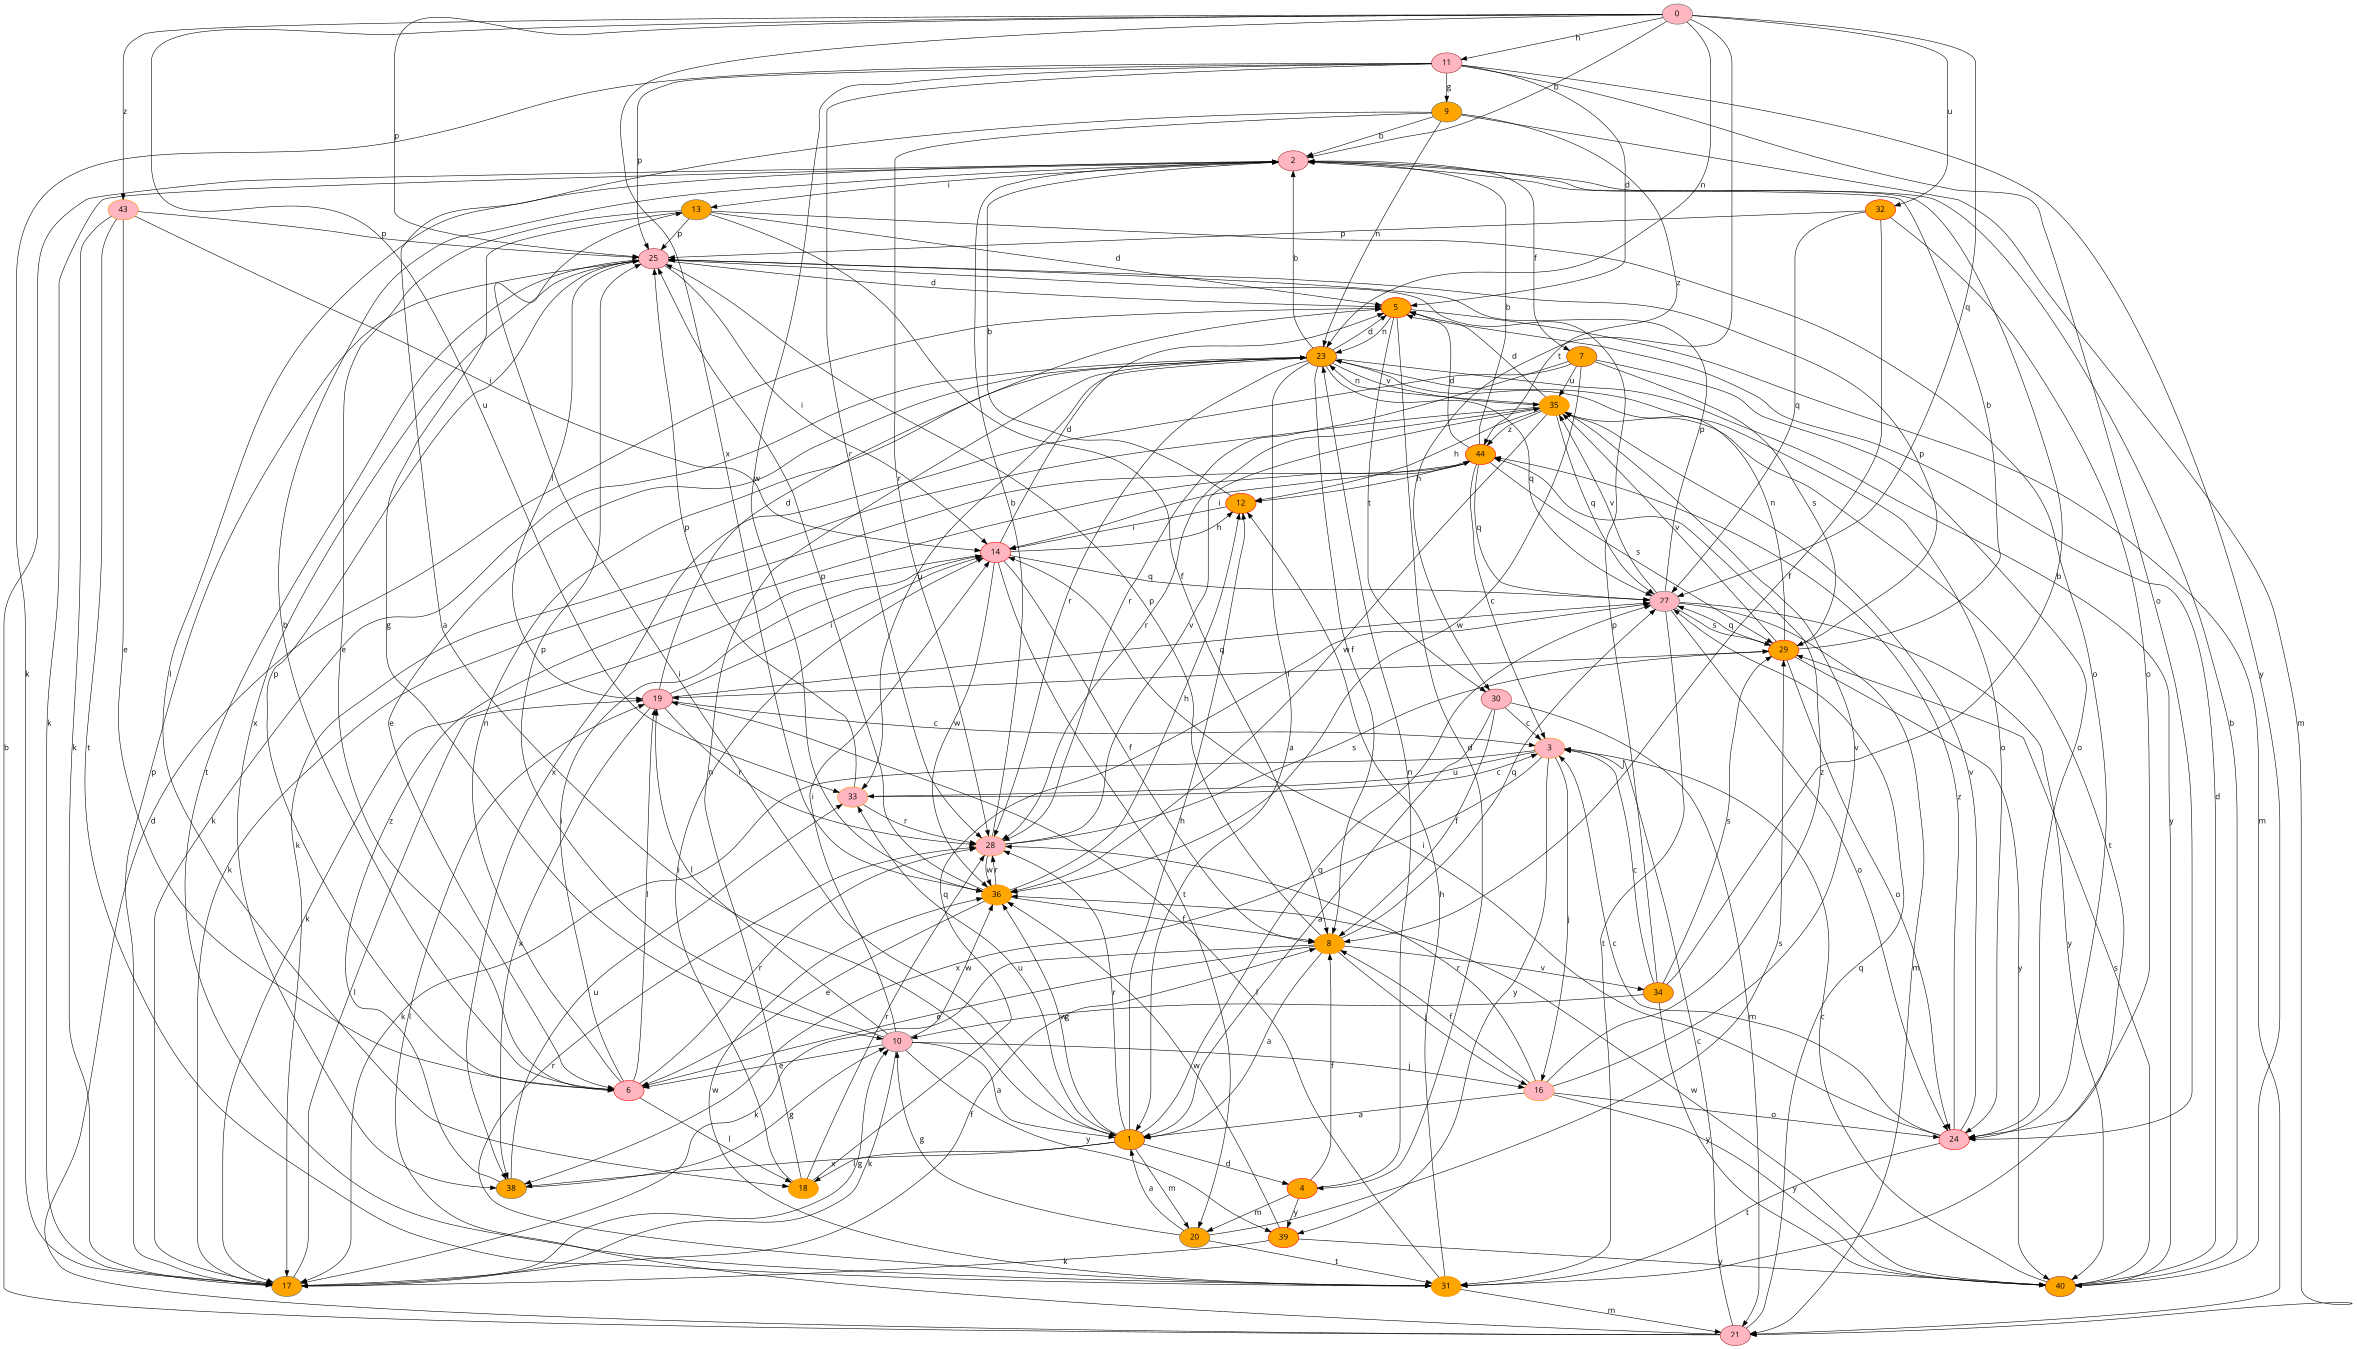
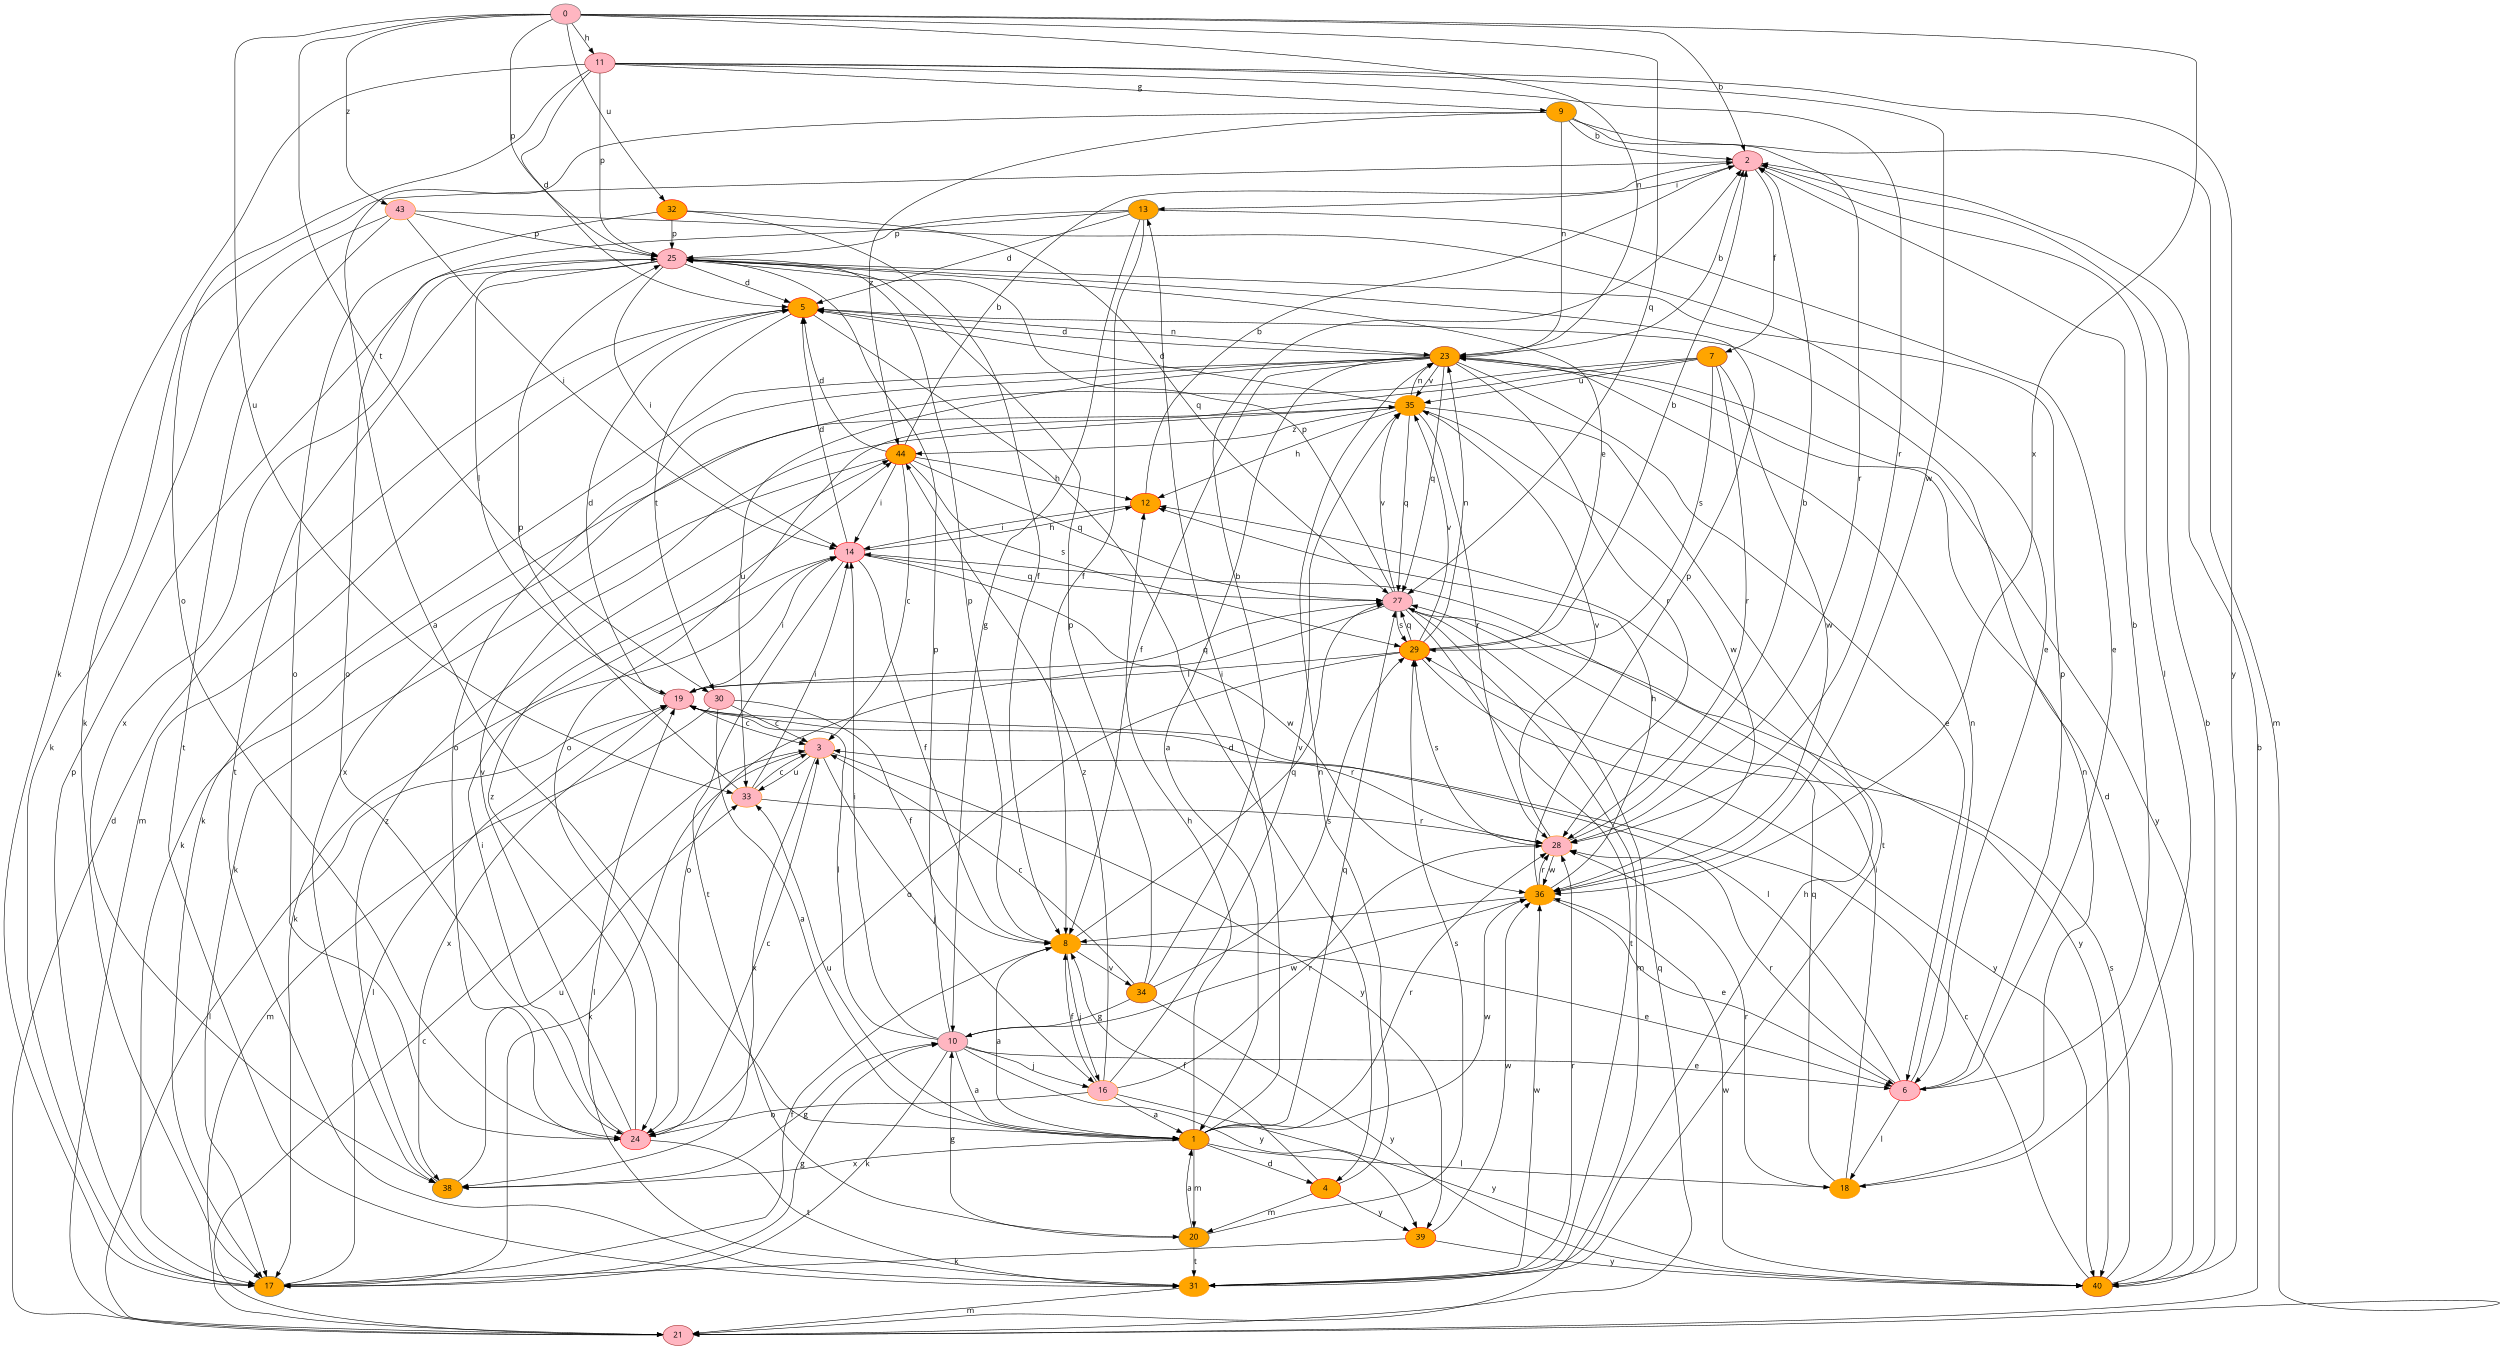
edge "29" -> "25": label "p" -> "e"
edge "6" -> "14": now "33" -> "14"
edge "8" -> "17": removed, label "k"
